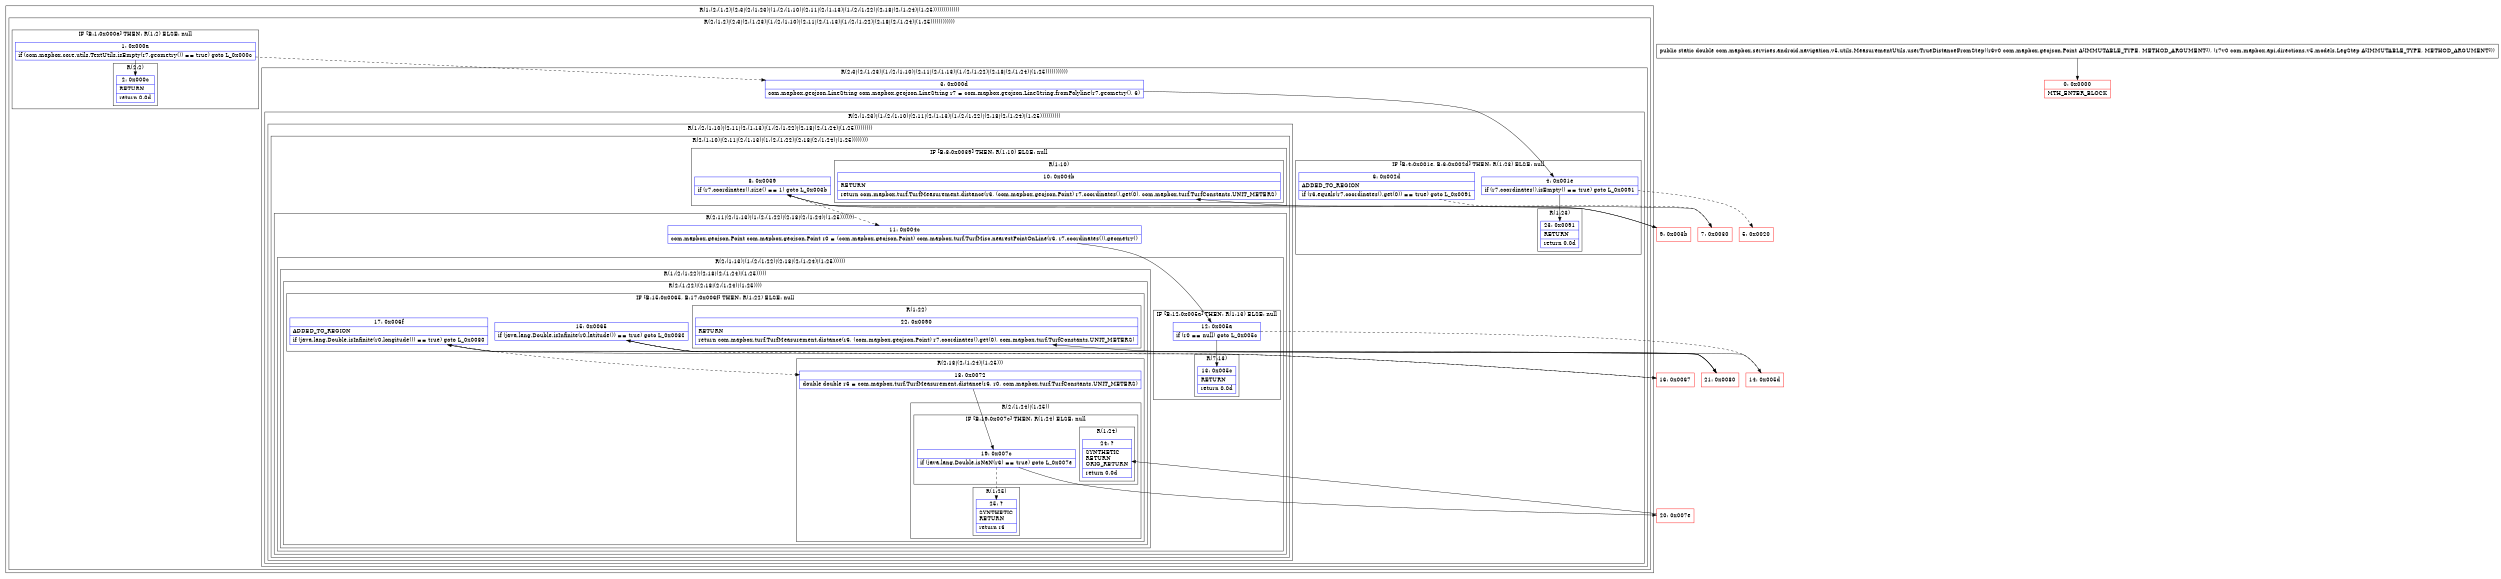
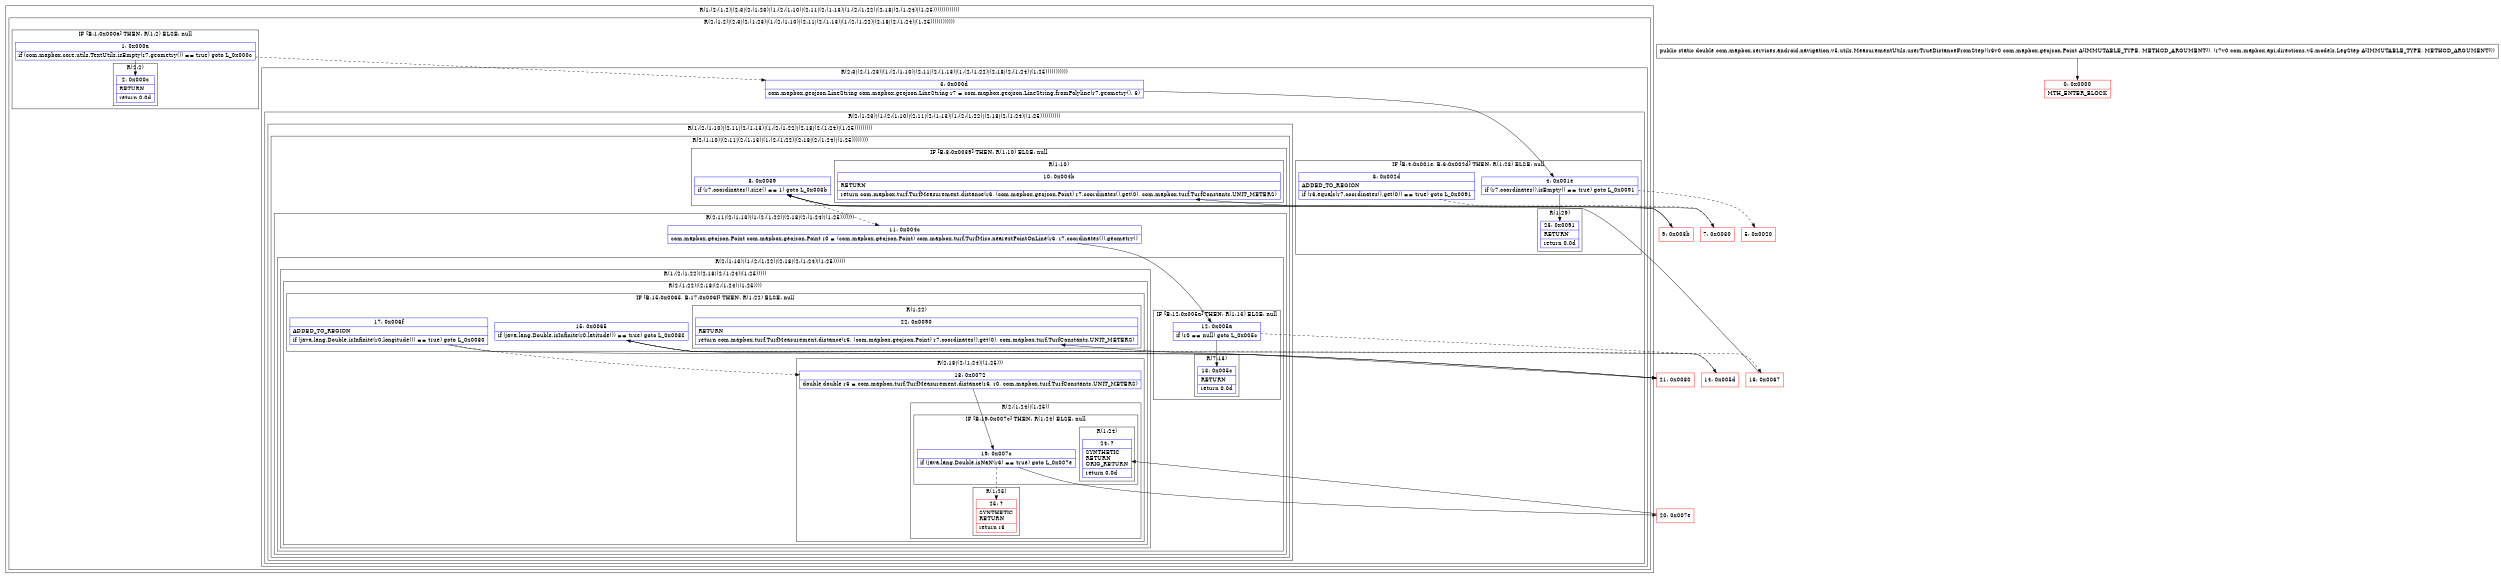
cluster "R(1:23)": label "R(1:23)" -> "R(1:29)"
edge "16: 0x0067" -> "17: 0x006f": now "16: 0x0067" -> "8: 0x0039"
node "25: ?": color blue -> red
